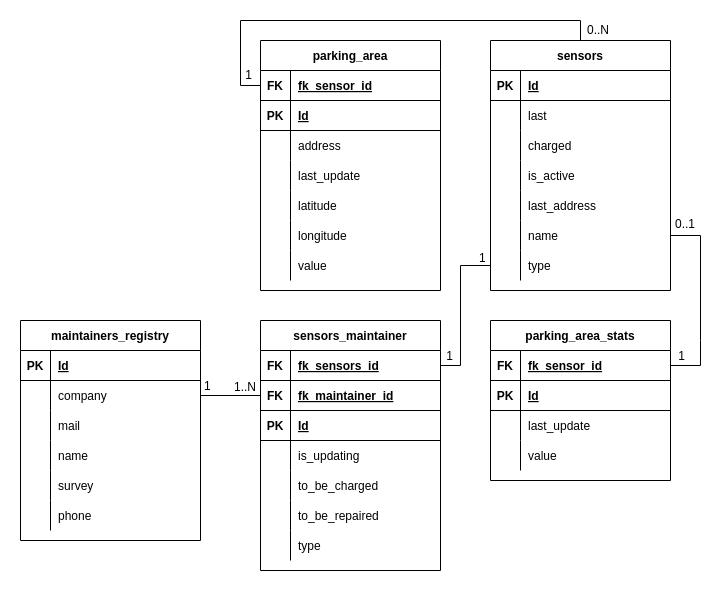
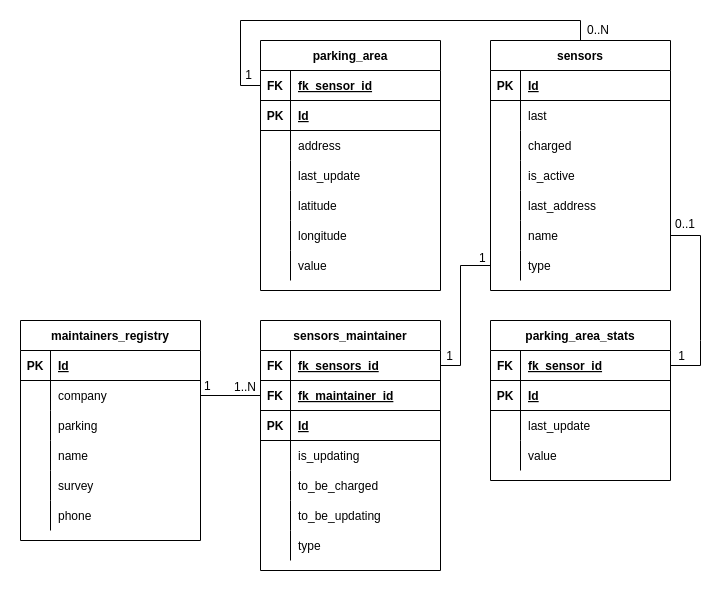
node "mail": label "mail" -> "parking"
node "to_be_repaired": label "to_be_repaired" -> "to_be_updating"
